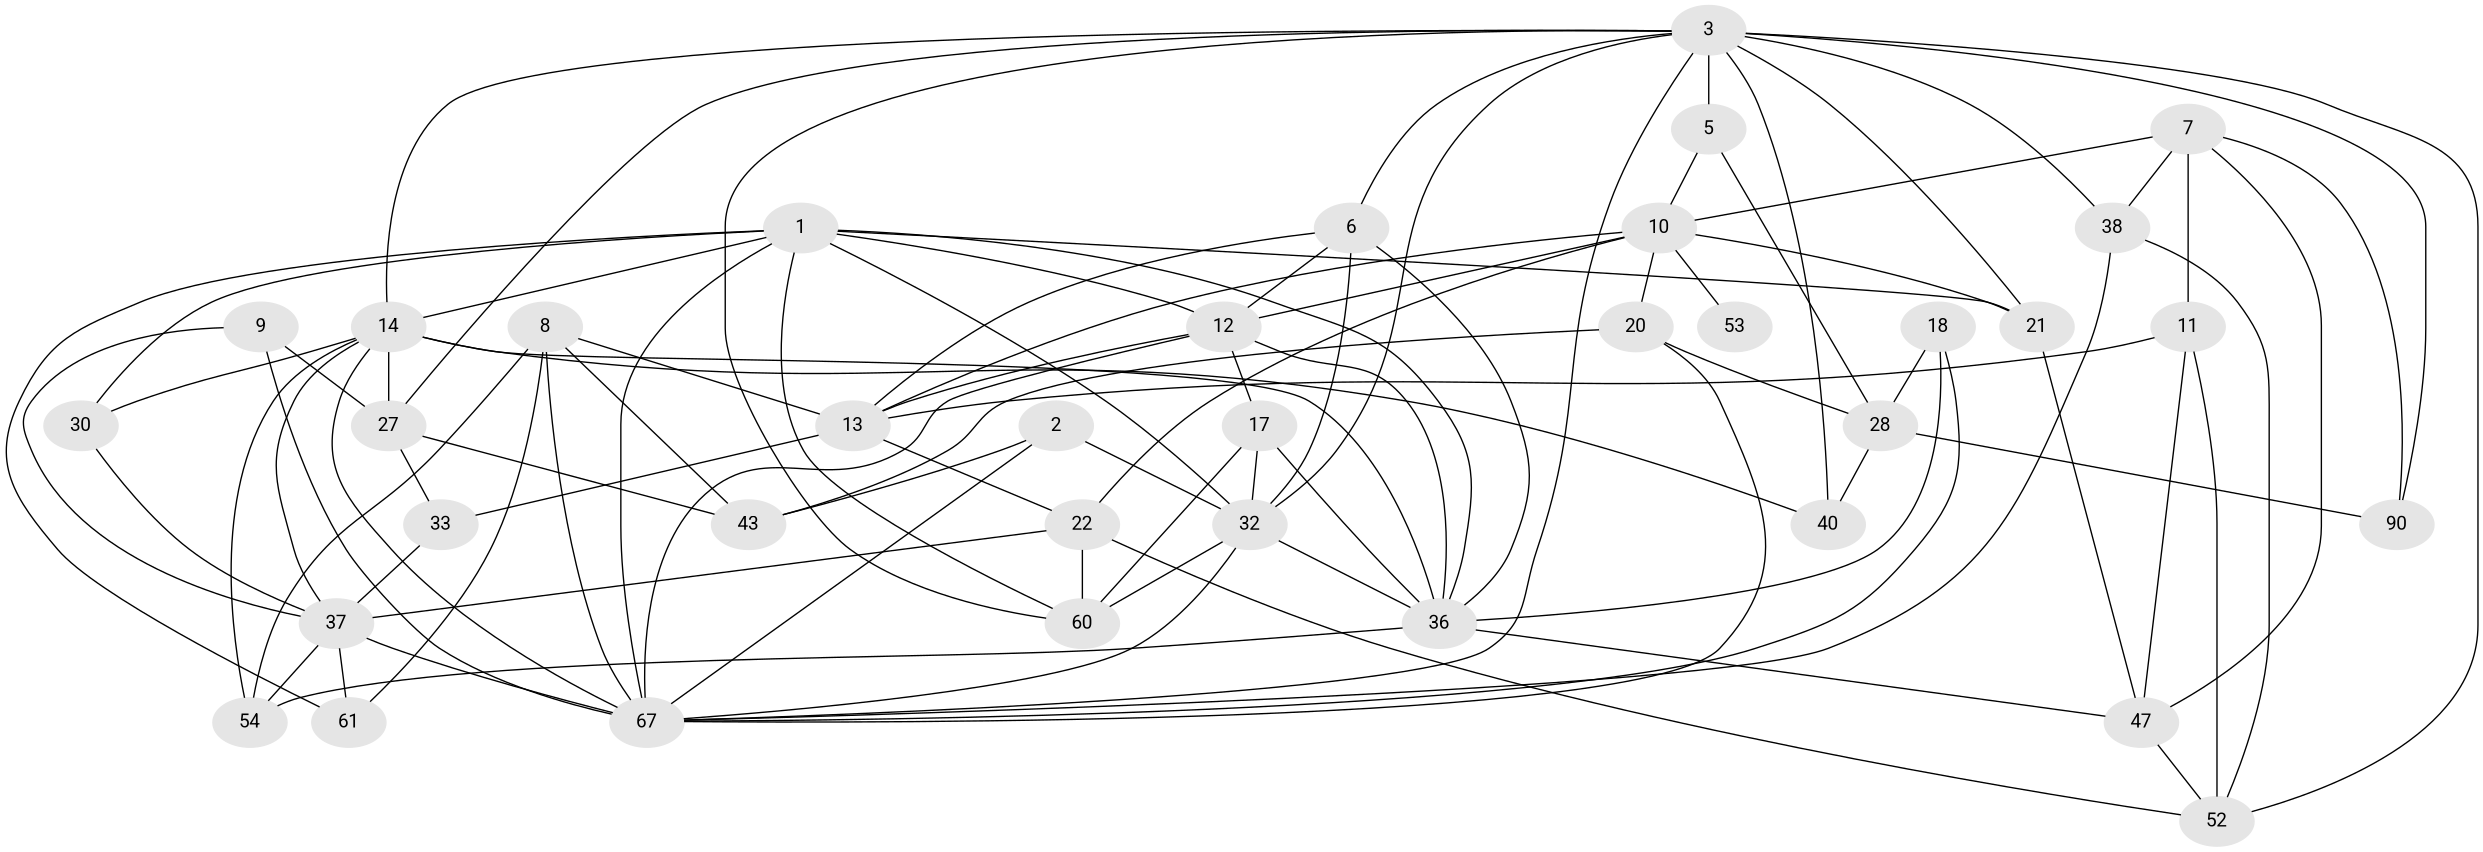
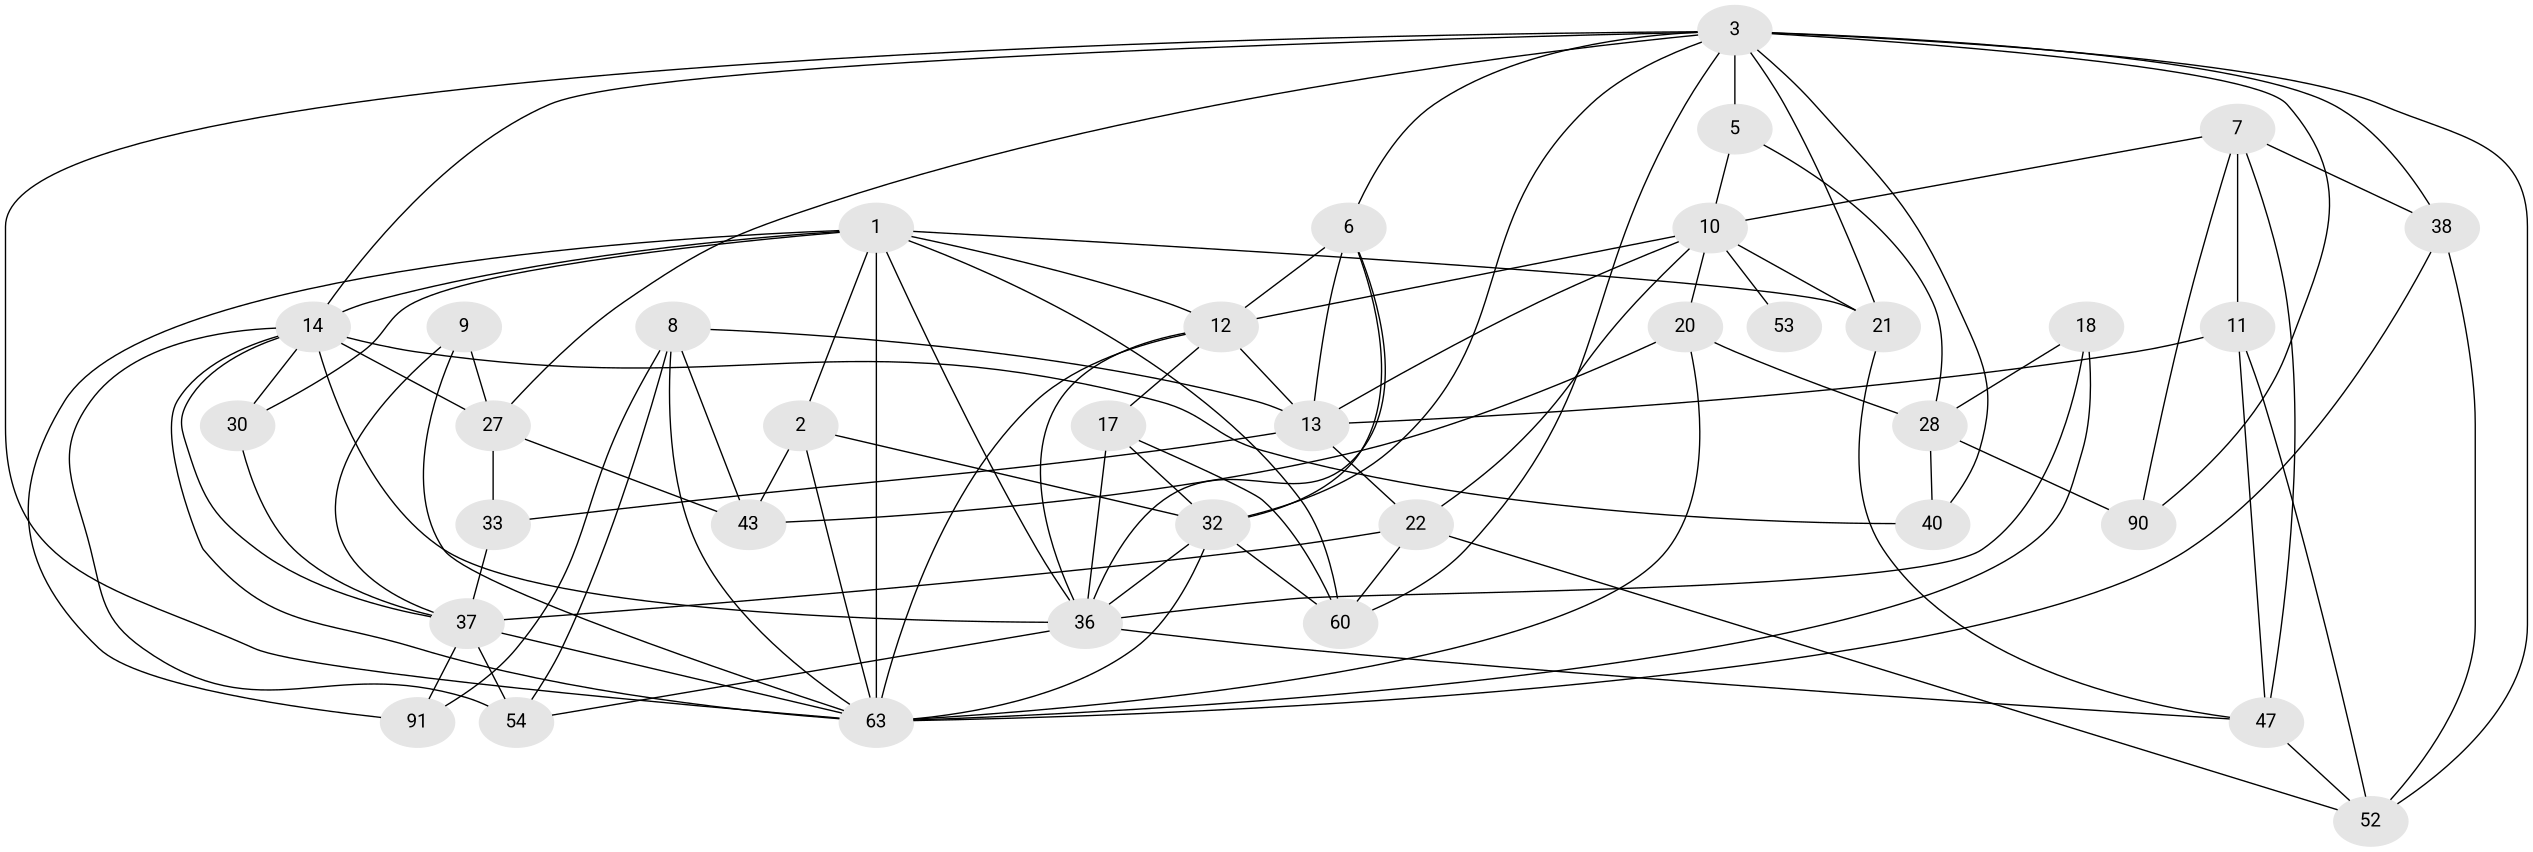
edge "1" -- "32": now "1" -- "2"
node "61": label "61" -> "91"
node "67": label "67" -> "63"
